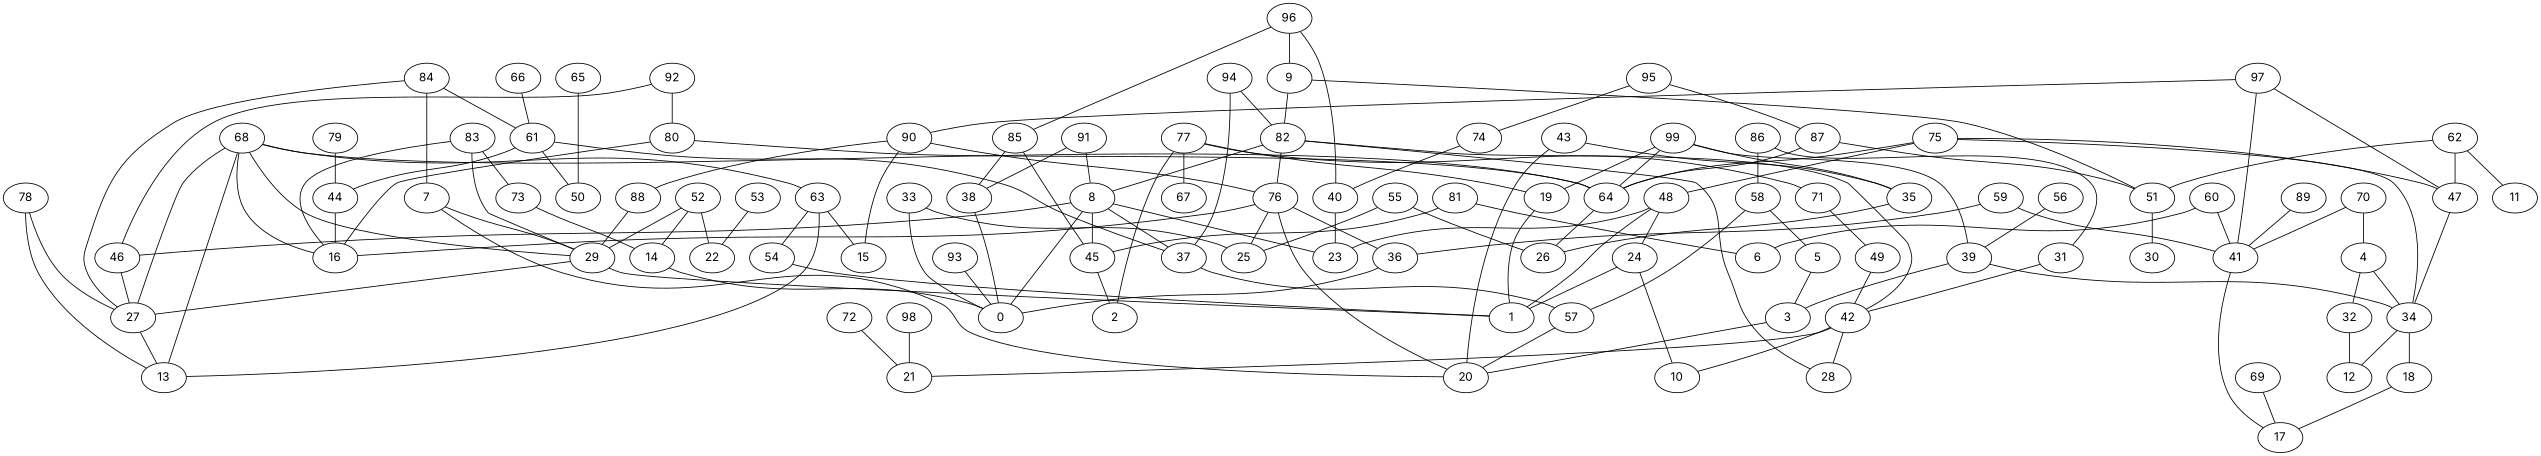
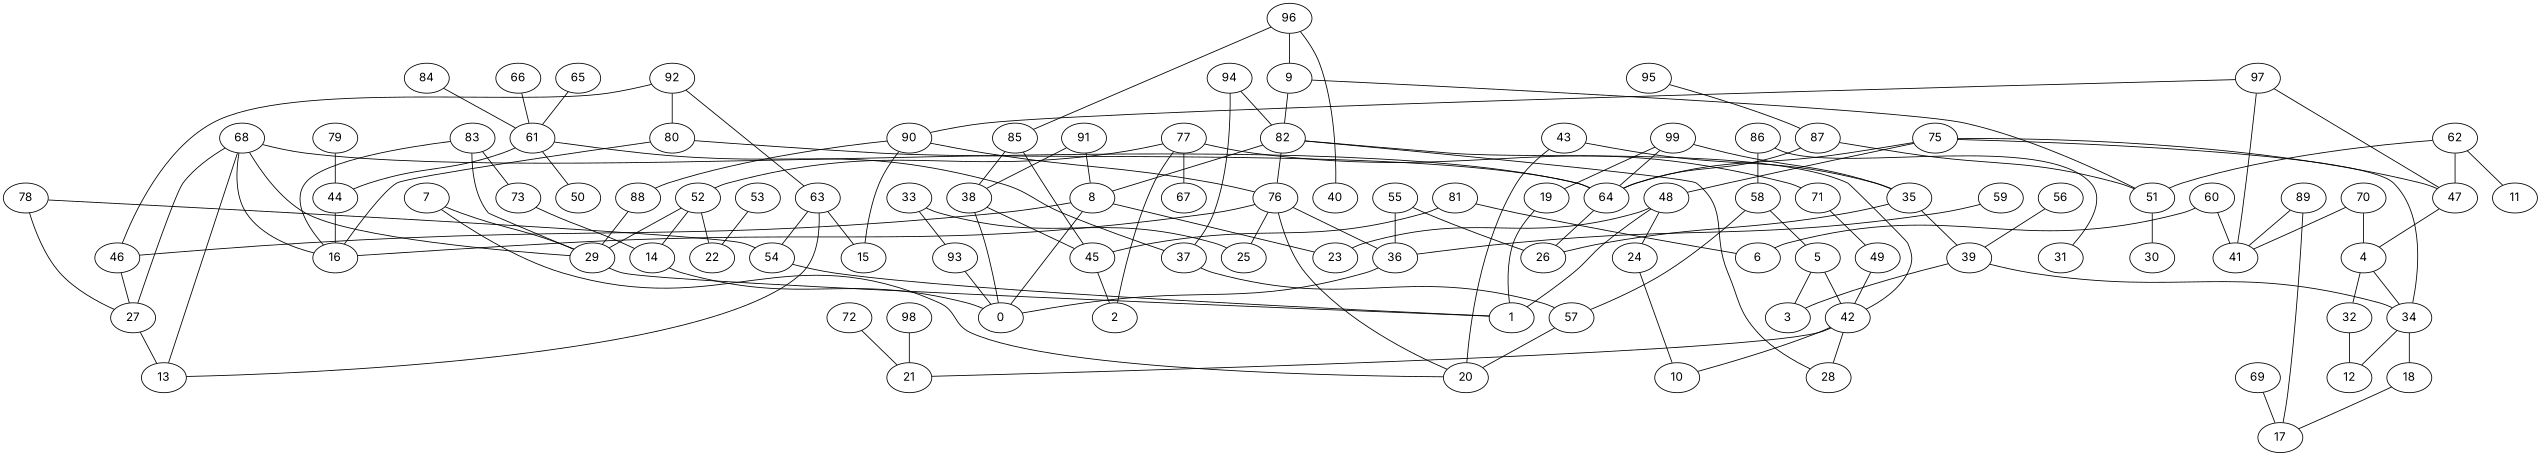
edge "84" -- "27": removed
edge "84" -- "7": removed
edge "65" -- "50": now "65" -- "61"
node "74": removed
edge "68" -- "63": now "92" -- "63"
edge "99" -- "39": now "35" -- "39"
edge "77" -- "19": now "77" -- "52"
edge "55" -- "25": now "55" -- "36"
edge "59" -- "41": removed
edge "8" -- "45": now "38" -- "45"
edge "40" -- "23": removed
edge "8" -- "37": removed
edge "47" -- "34": now "47" -- "4"
edge "33" -- "0": now "33" -- "93"
edge "29" -- "27": removed
edge "24" -- "1": removed
edge "31" -- "42": now "5" -- "42"
edge "78" -- "13": now "78" -- "54"
edge "3" -- "20": removed
edge "41" -- "17": now "89" -- "17"
